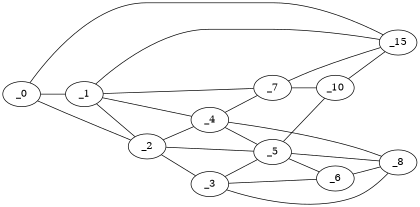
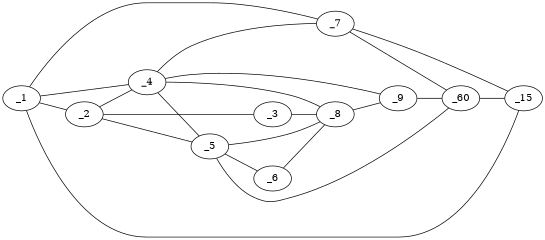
node "_10": label "_10" -> "_60"
node "_0": removed
node "_9": added
edge "_5" -- "_3": removed
edge "_6" -- "_3": removed
